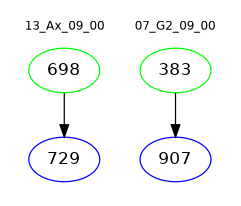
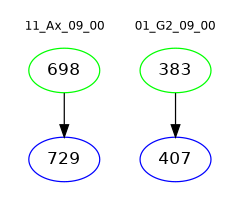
cluster "13_Ax_09_00": label "13_Ax_09_00" -> "11_Ax_09_00"
cluster "07_G2_09_00": label "07_G2_09_00" -> "01_G2_09_00"
node "907": label "907" -> "407"
